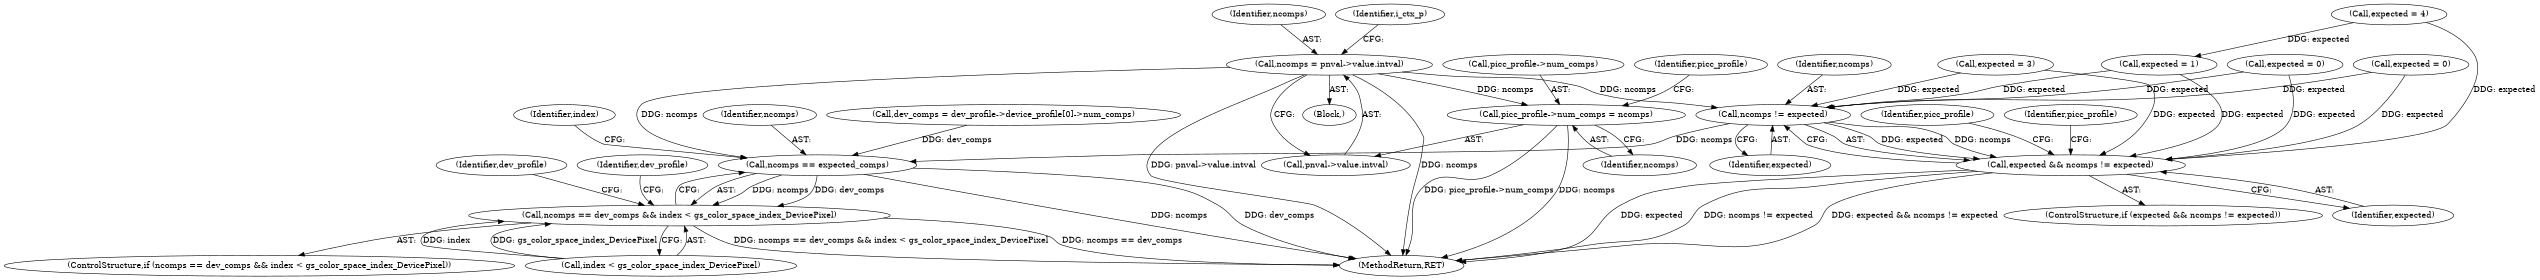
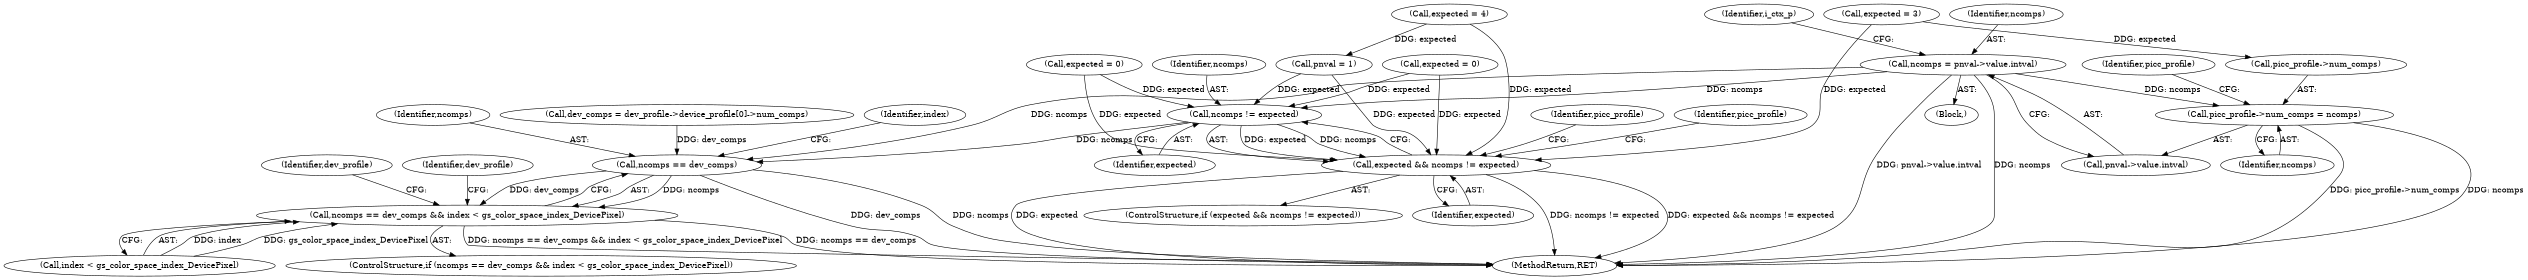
node "(Call,expected = 1)": label "(Call,expected = 1)" -> "(Call,pnval = 1)"
edge "(Call,expected = 3)" -> "(Call,ncomps != expected)": now "(Call,expected = 3)" -> "(Call,picc_profile->num_comps)"
node "(Call,ncomps == expected_comps)": label "(Call,ncomps == expected_comps)" -> "(Call,ncomps == dev_comps)"
